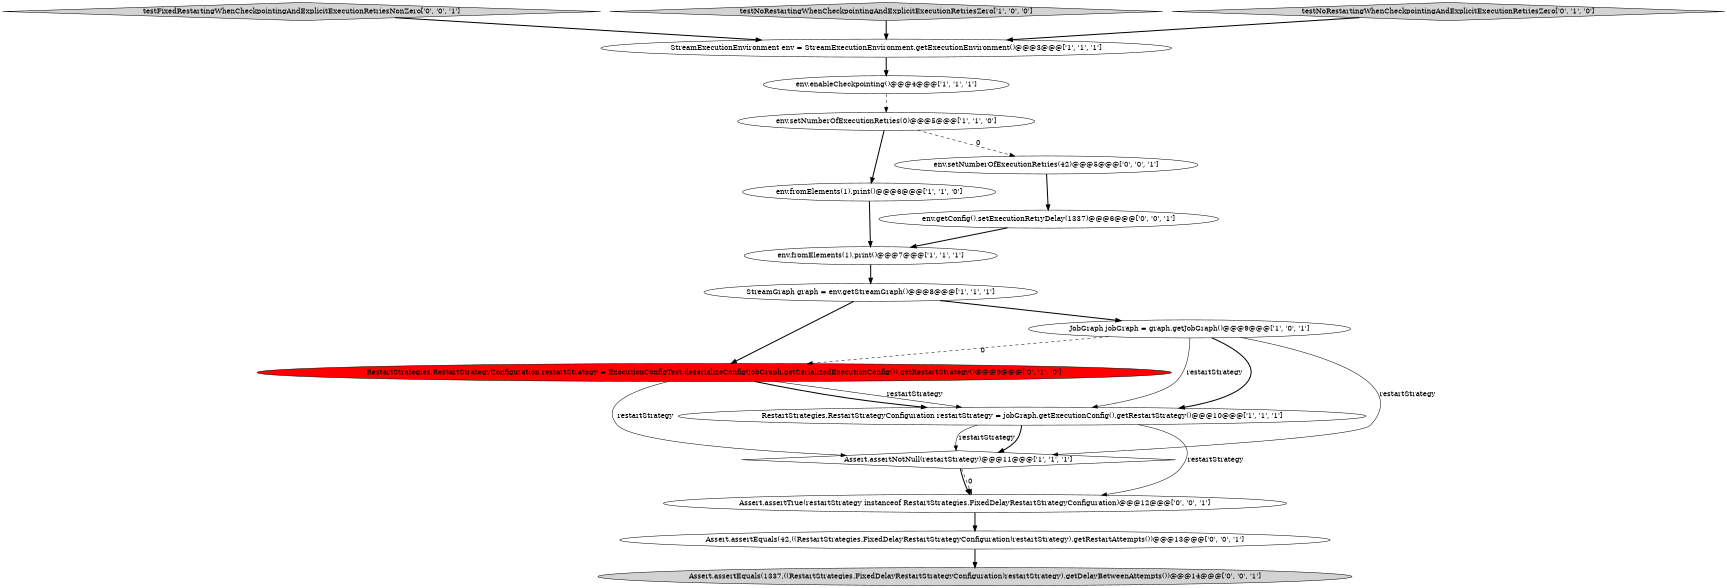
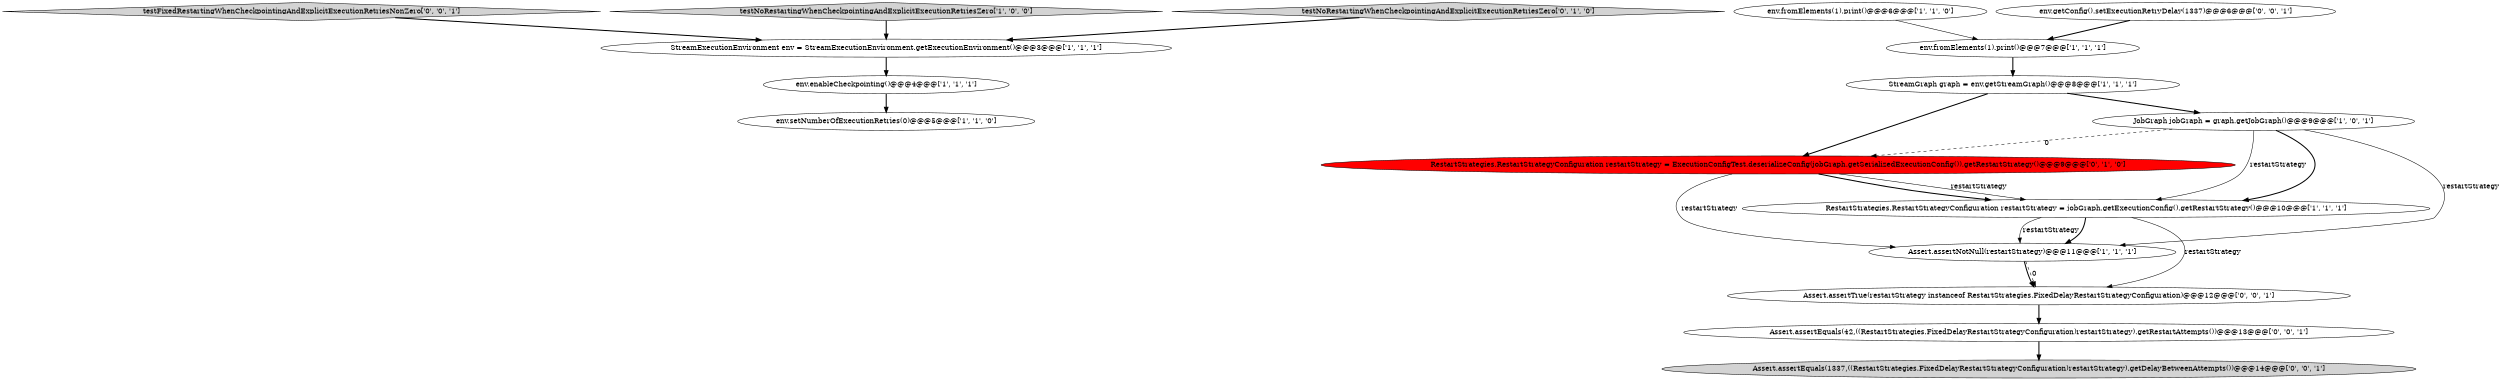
edge "env.enableCheckpointing()@@@4@@@['1', '1', '1']" -> "env.setNumberOfExecutionRetries(0)@@@5@@@['1', '1', '0']": style dashed -> bold
edge "env.setNumberOfExecutionRetries(0)@@@5@@@['1', '1', '0']" -> "env.fromElements(1).print()@@@6@@@['1', '1', '0']": removed
node "env.setNumberOfExecutionRetries(42)@@@5@@@['0', '0', '1']": removed
edge "env.fromElements(1).print()@@@6@@@['1', '1', '0']" -> "env.fromElements(1).print()@@@7@@@['1', '1', '1']": style bold -> solid
node "Assert.assertNotNull(restartStrategy)@@@11@@@['1', '1', '1']": shape diamond -> ellipse
